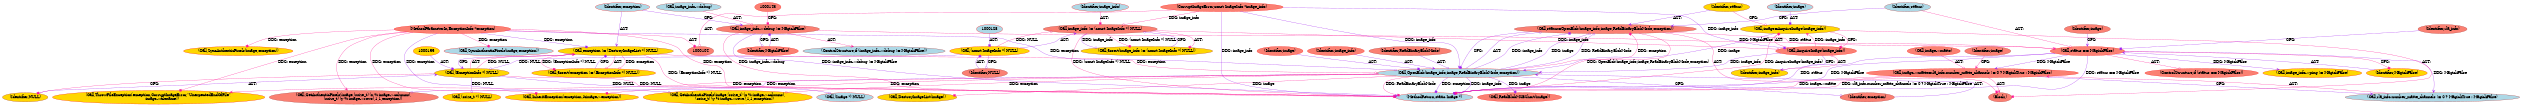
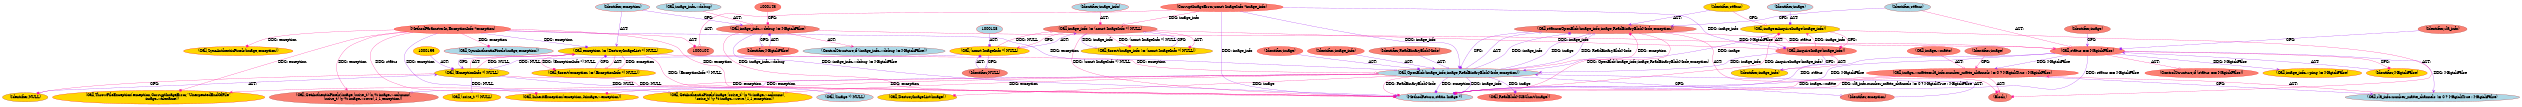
edge "(Call,image_info != (const ImageInfo *) NULL)" -> "(Call,(const ImageInfo *) NULL)": added, label "CFG:"
edge "(MethodParameterIn,ExceptionInfo *exception)" -> "(Call,InheritException(exception,&image->exception))": label "DDG: exception" -> "DDG: status"
